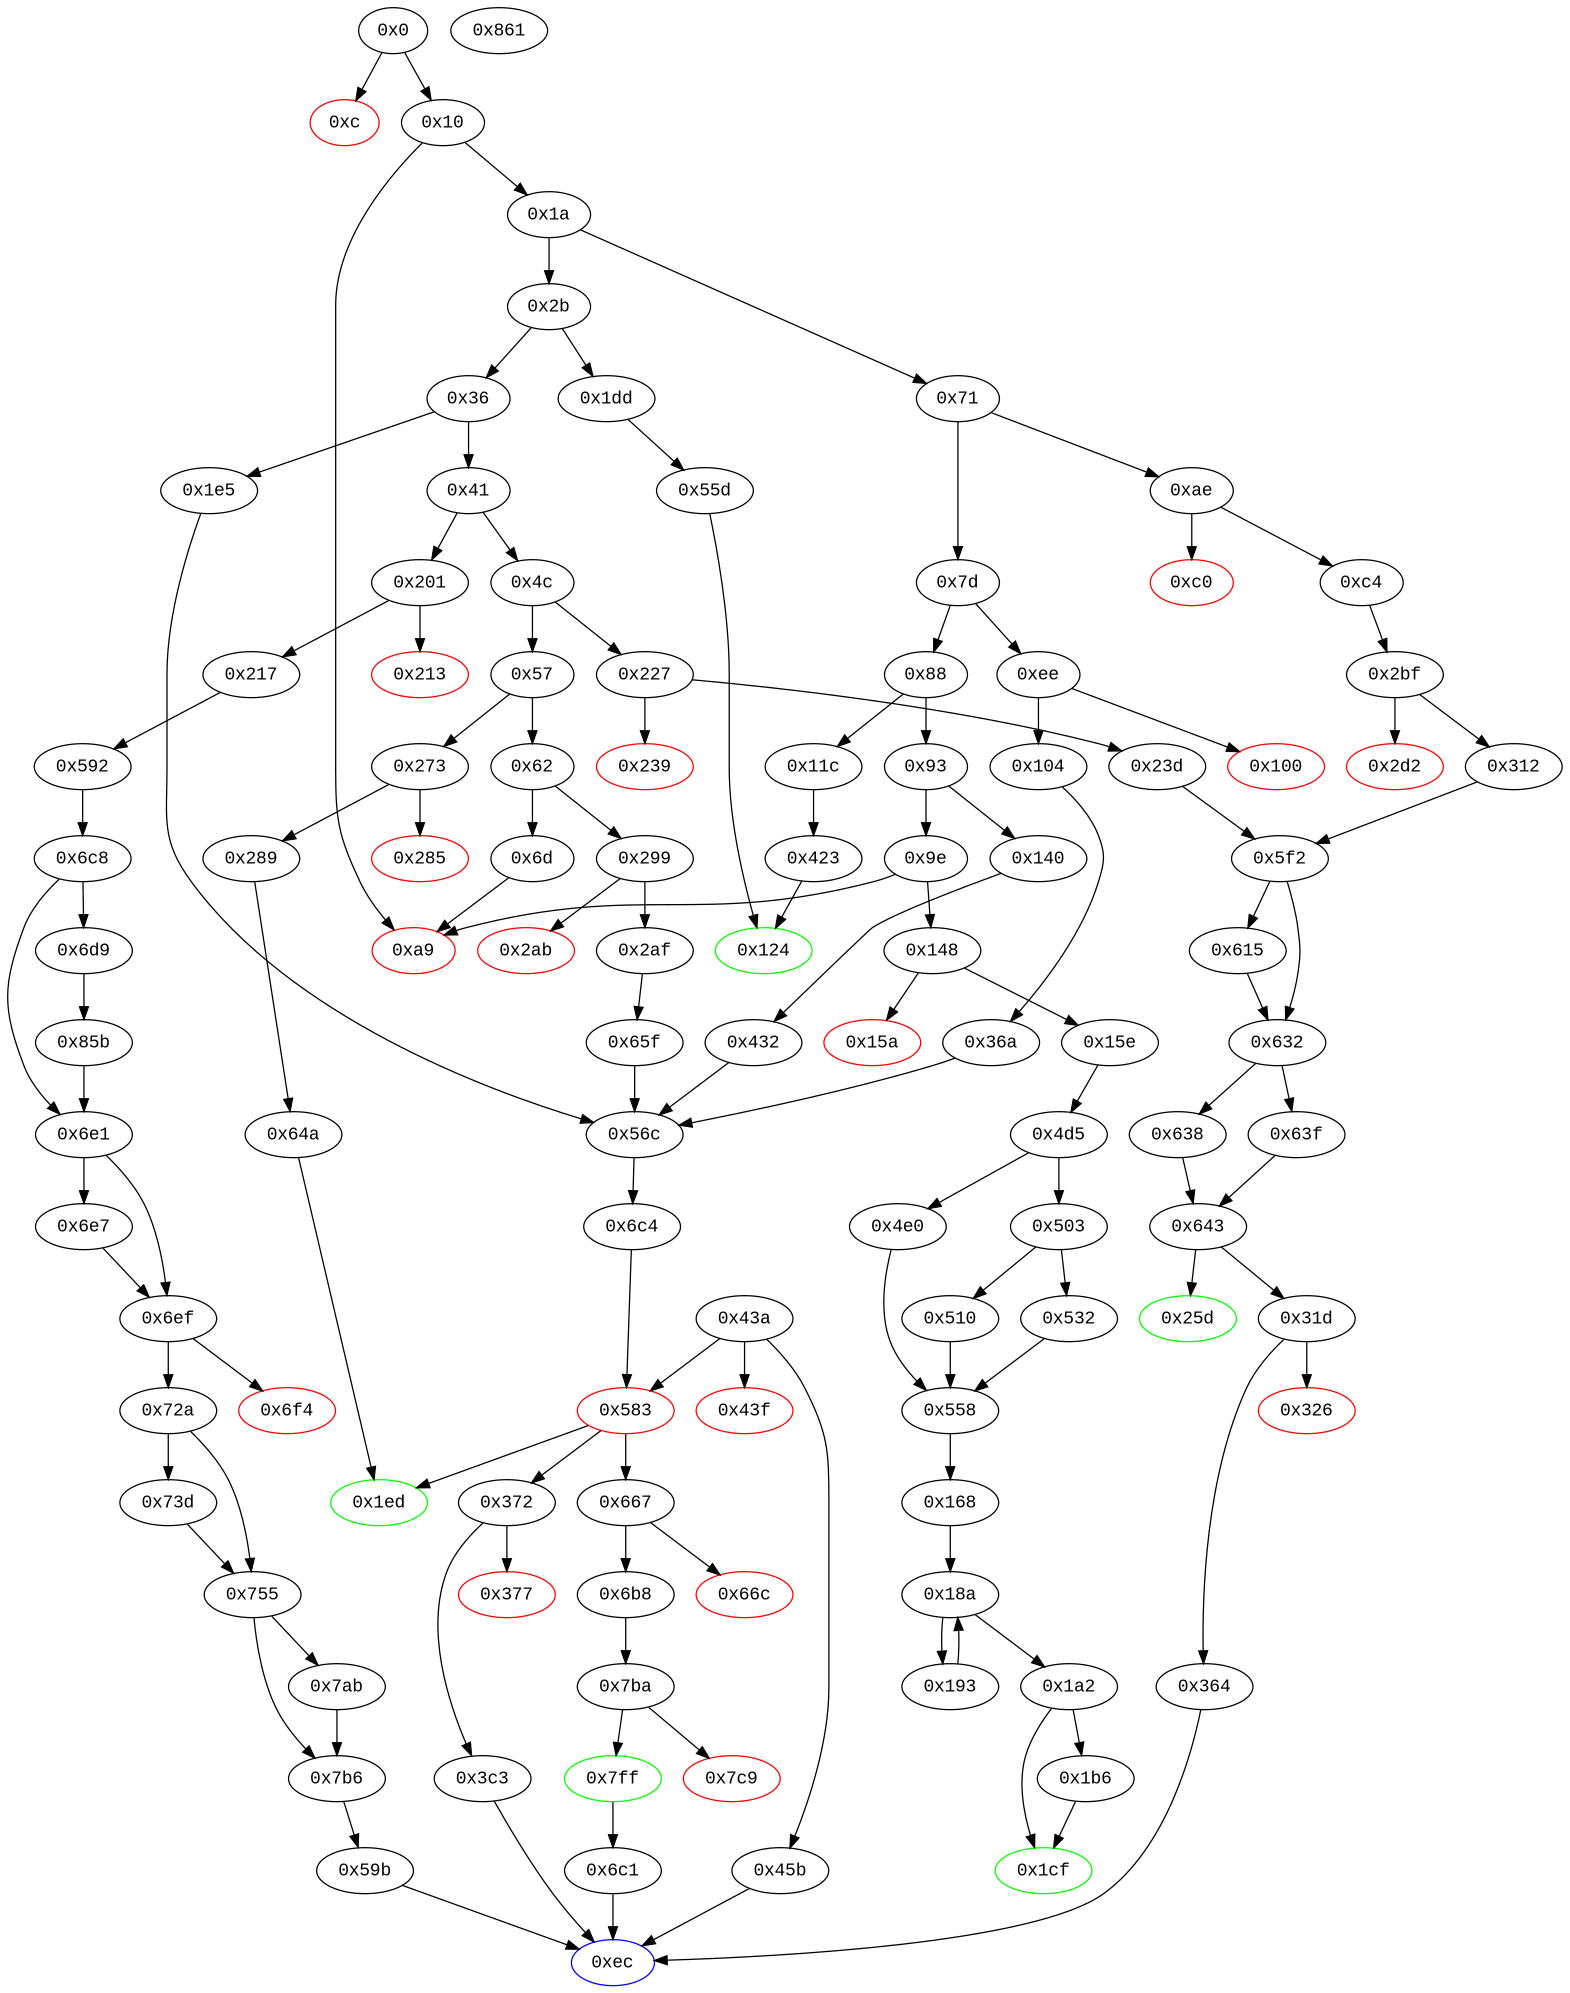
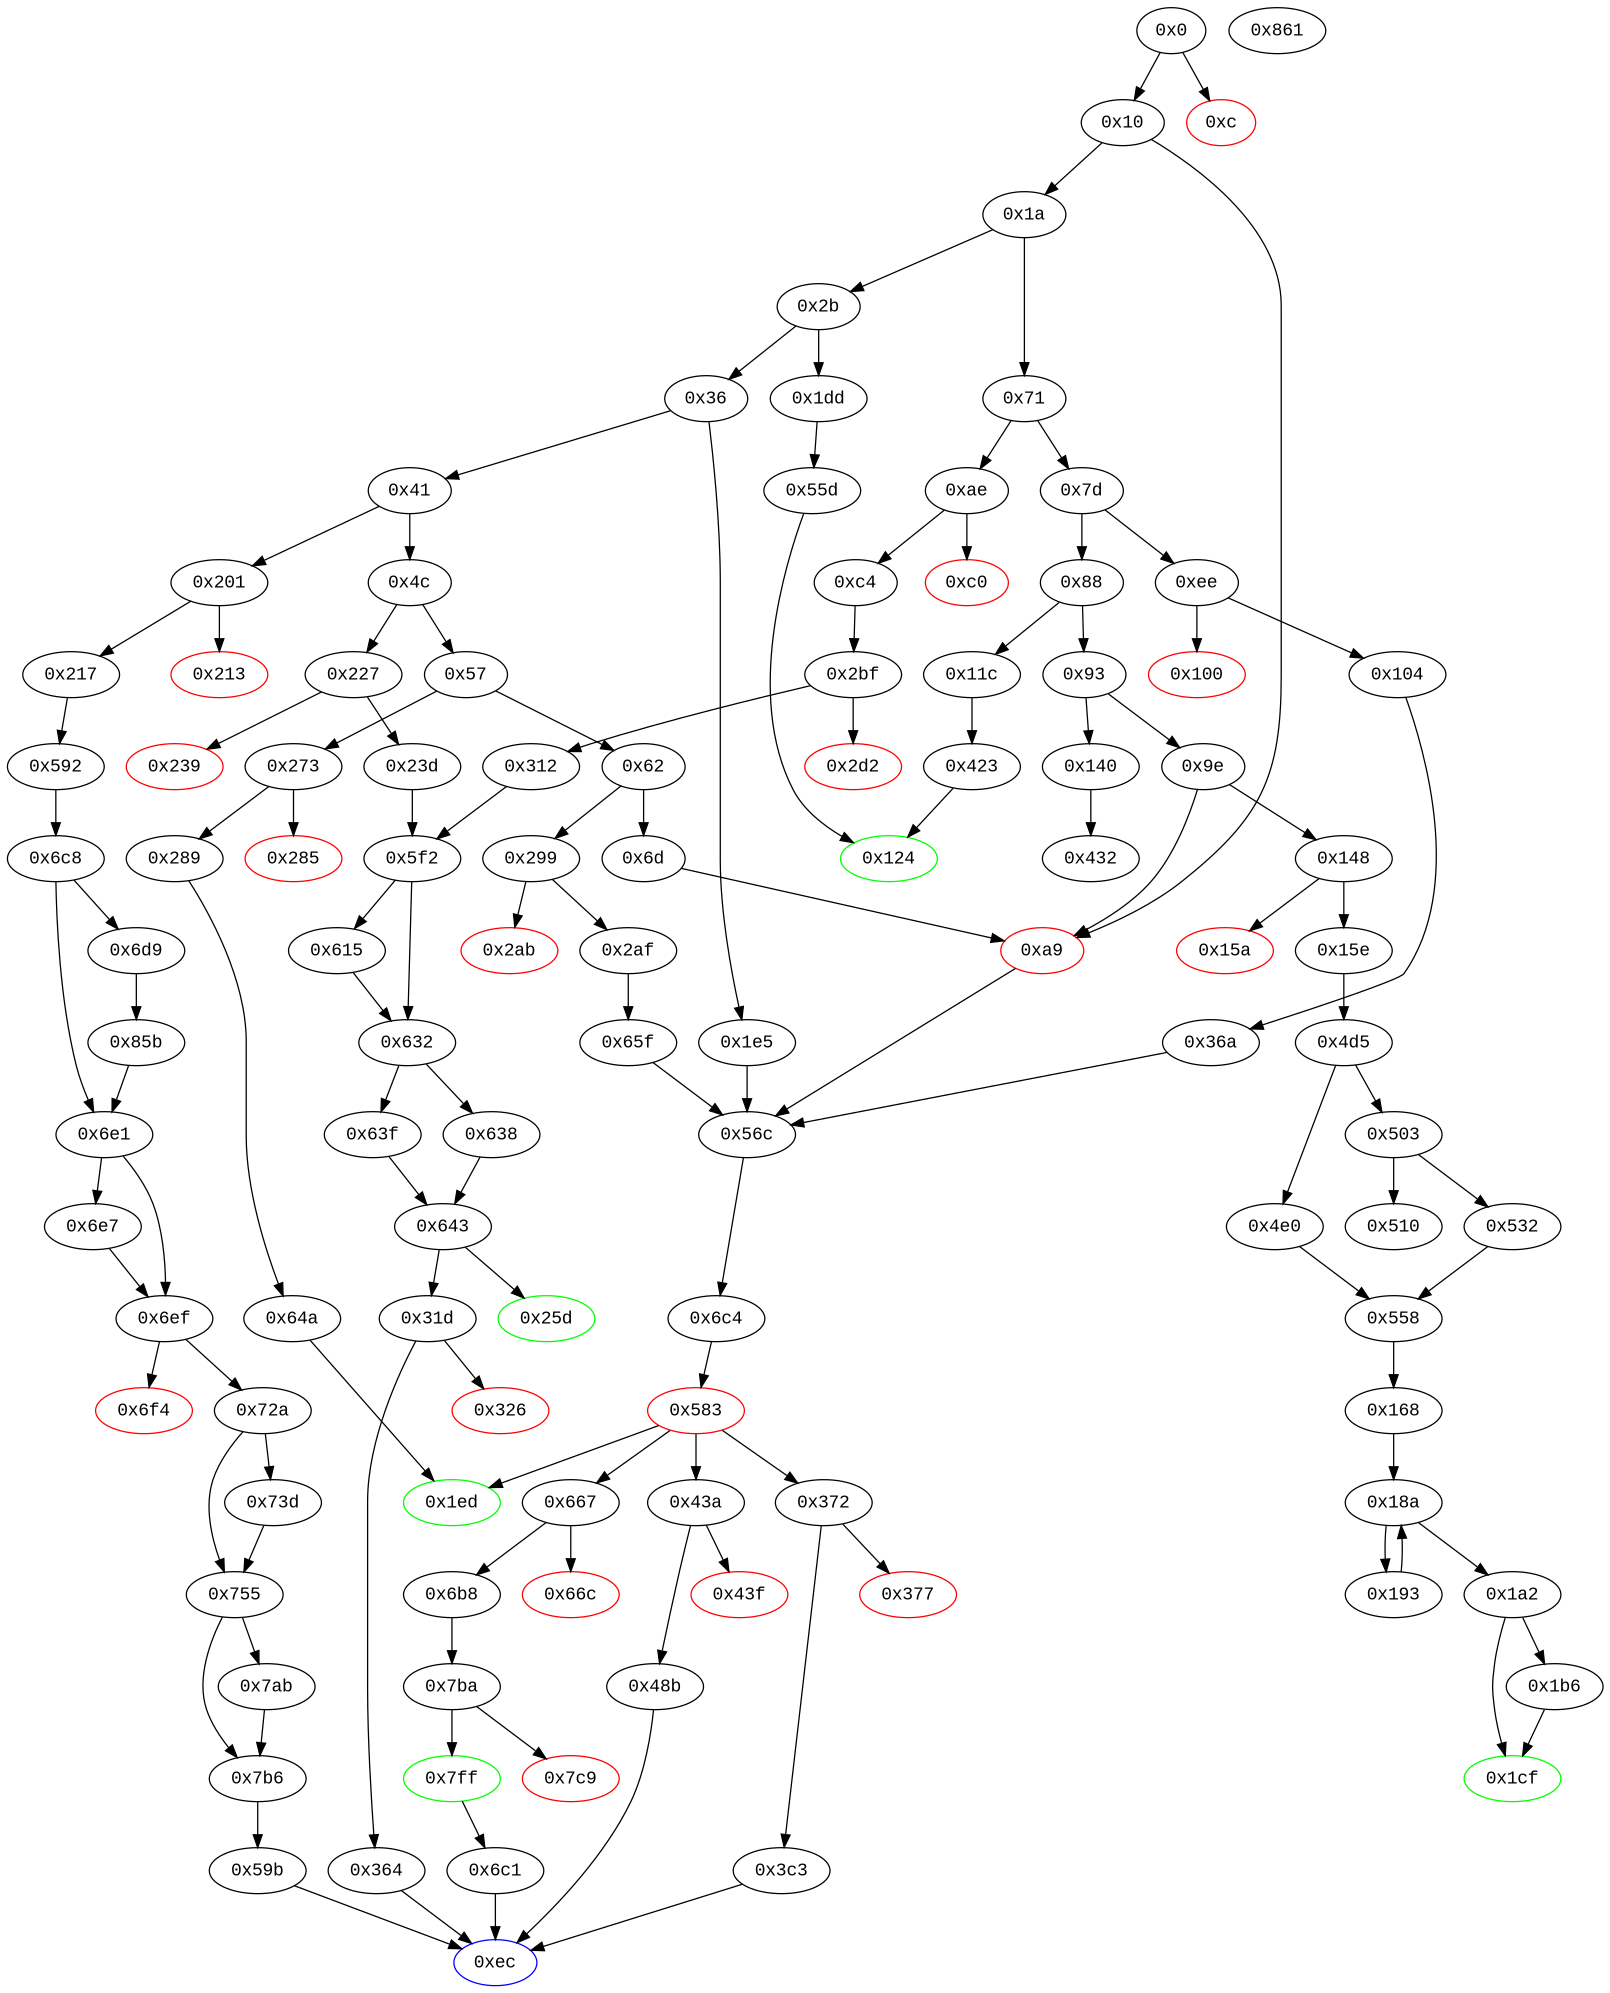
edge "0x432" -> "0x56c": now "0xa9" -> "0x56c"
edge "0x510" -> "0x558": removed
edge "0x43a" -> "0x583": reversed
node "0x45b": label "0x45b" -> "0x48b"
